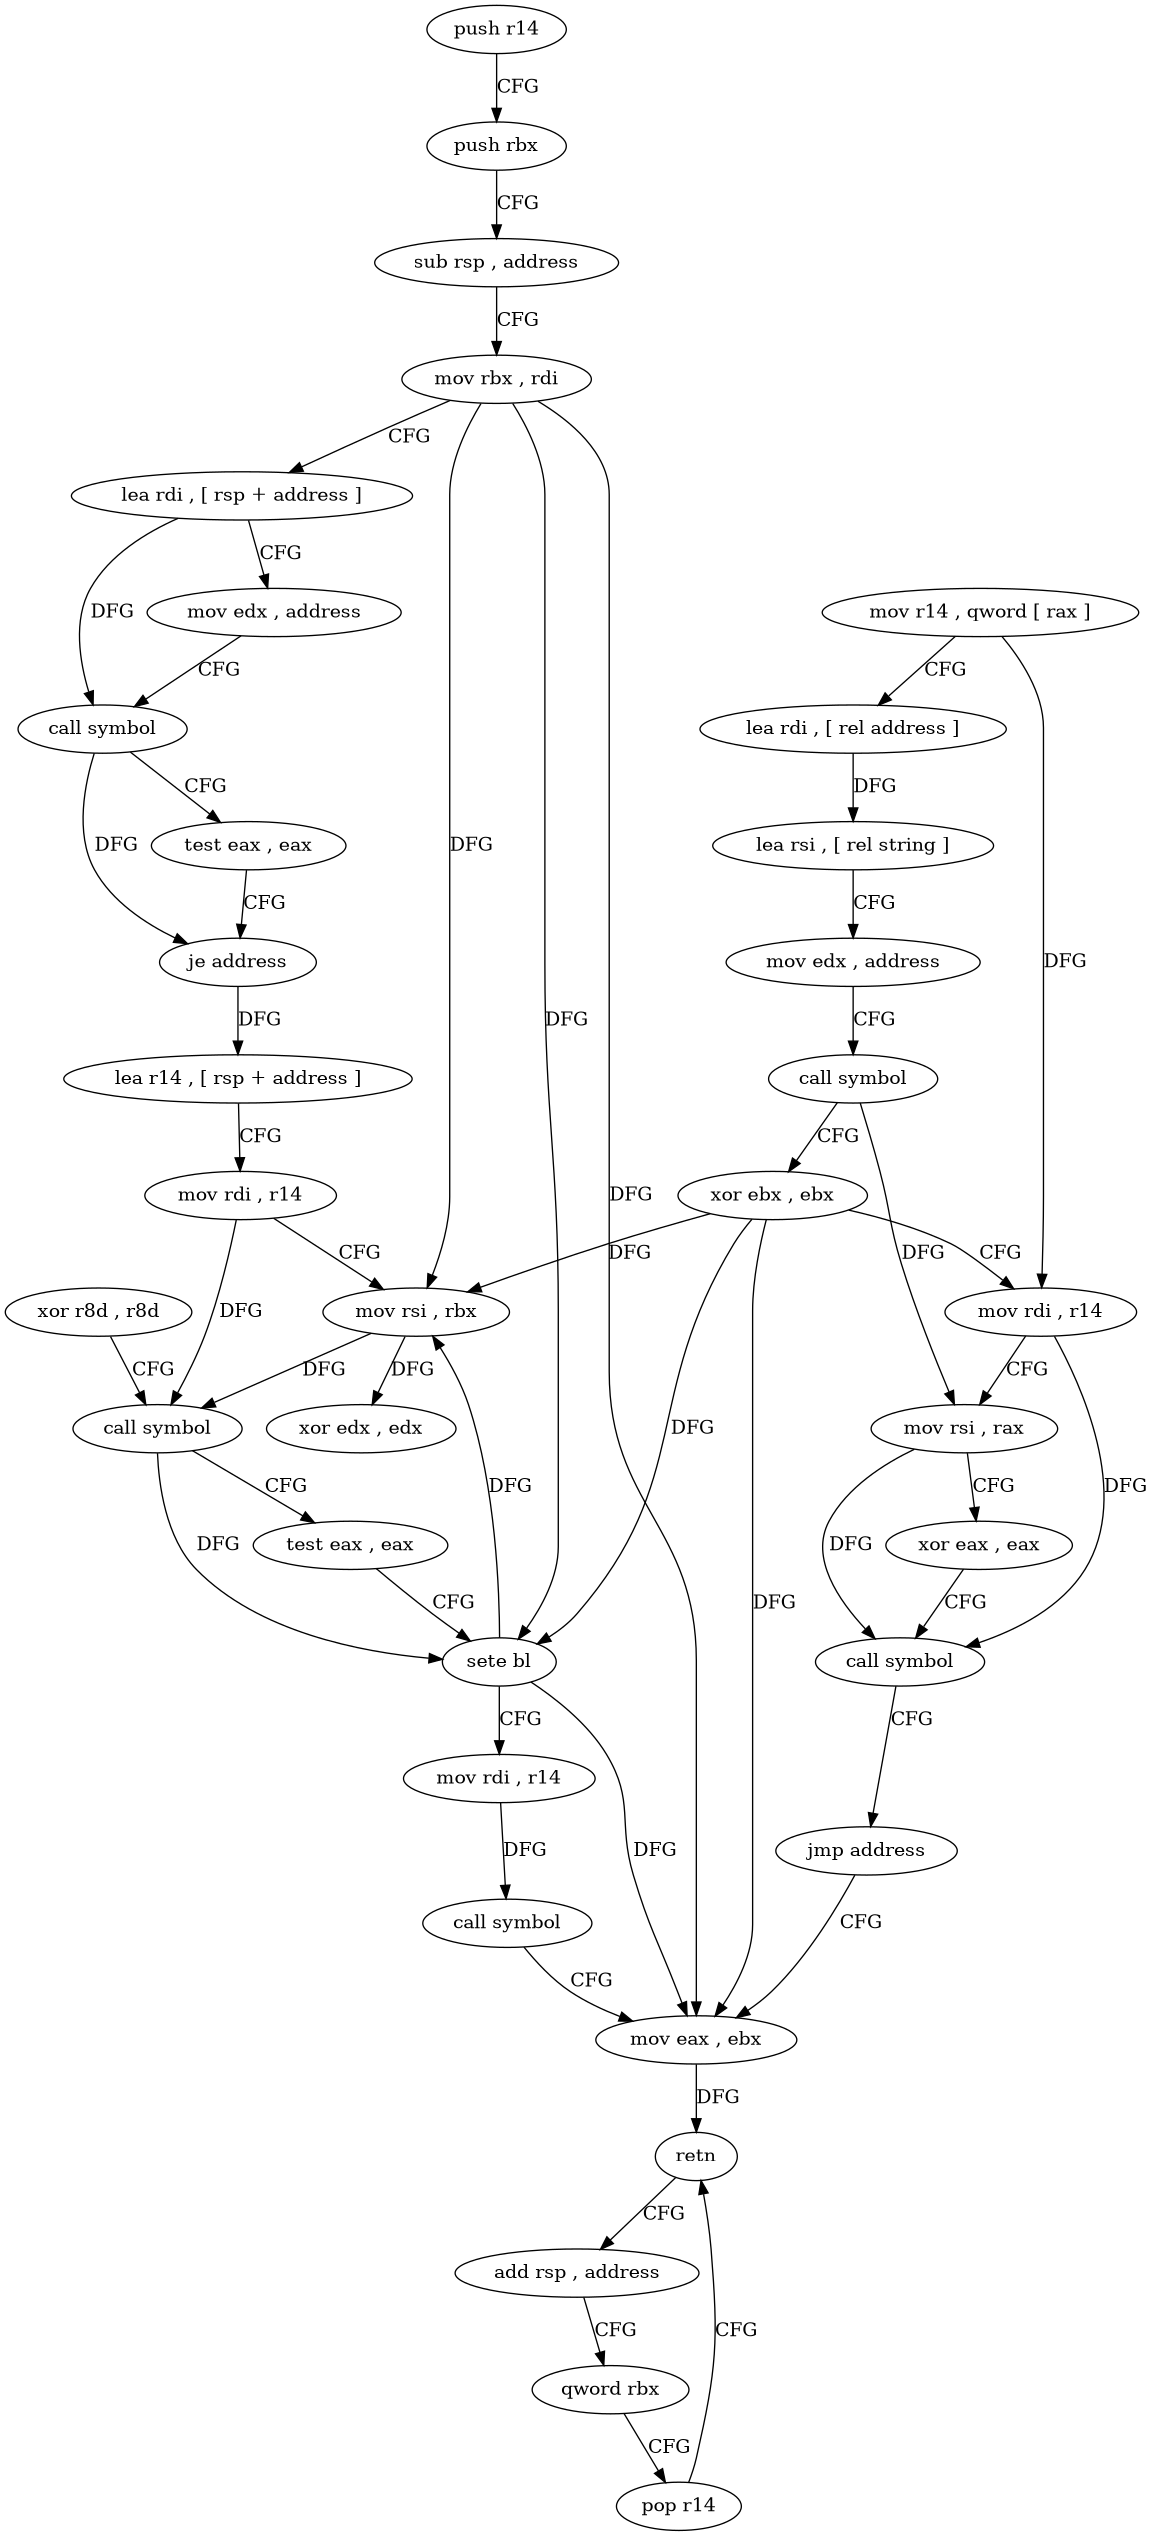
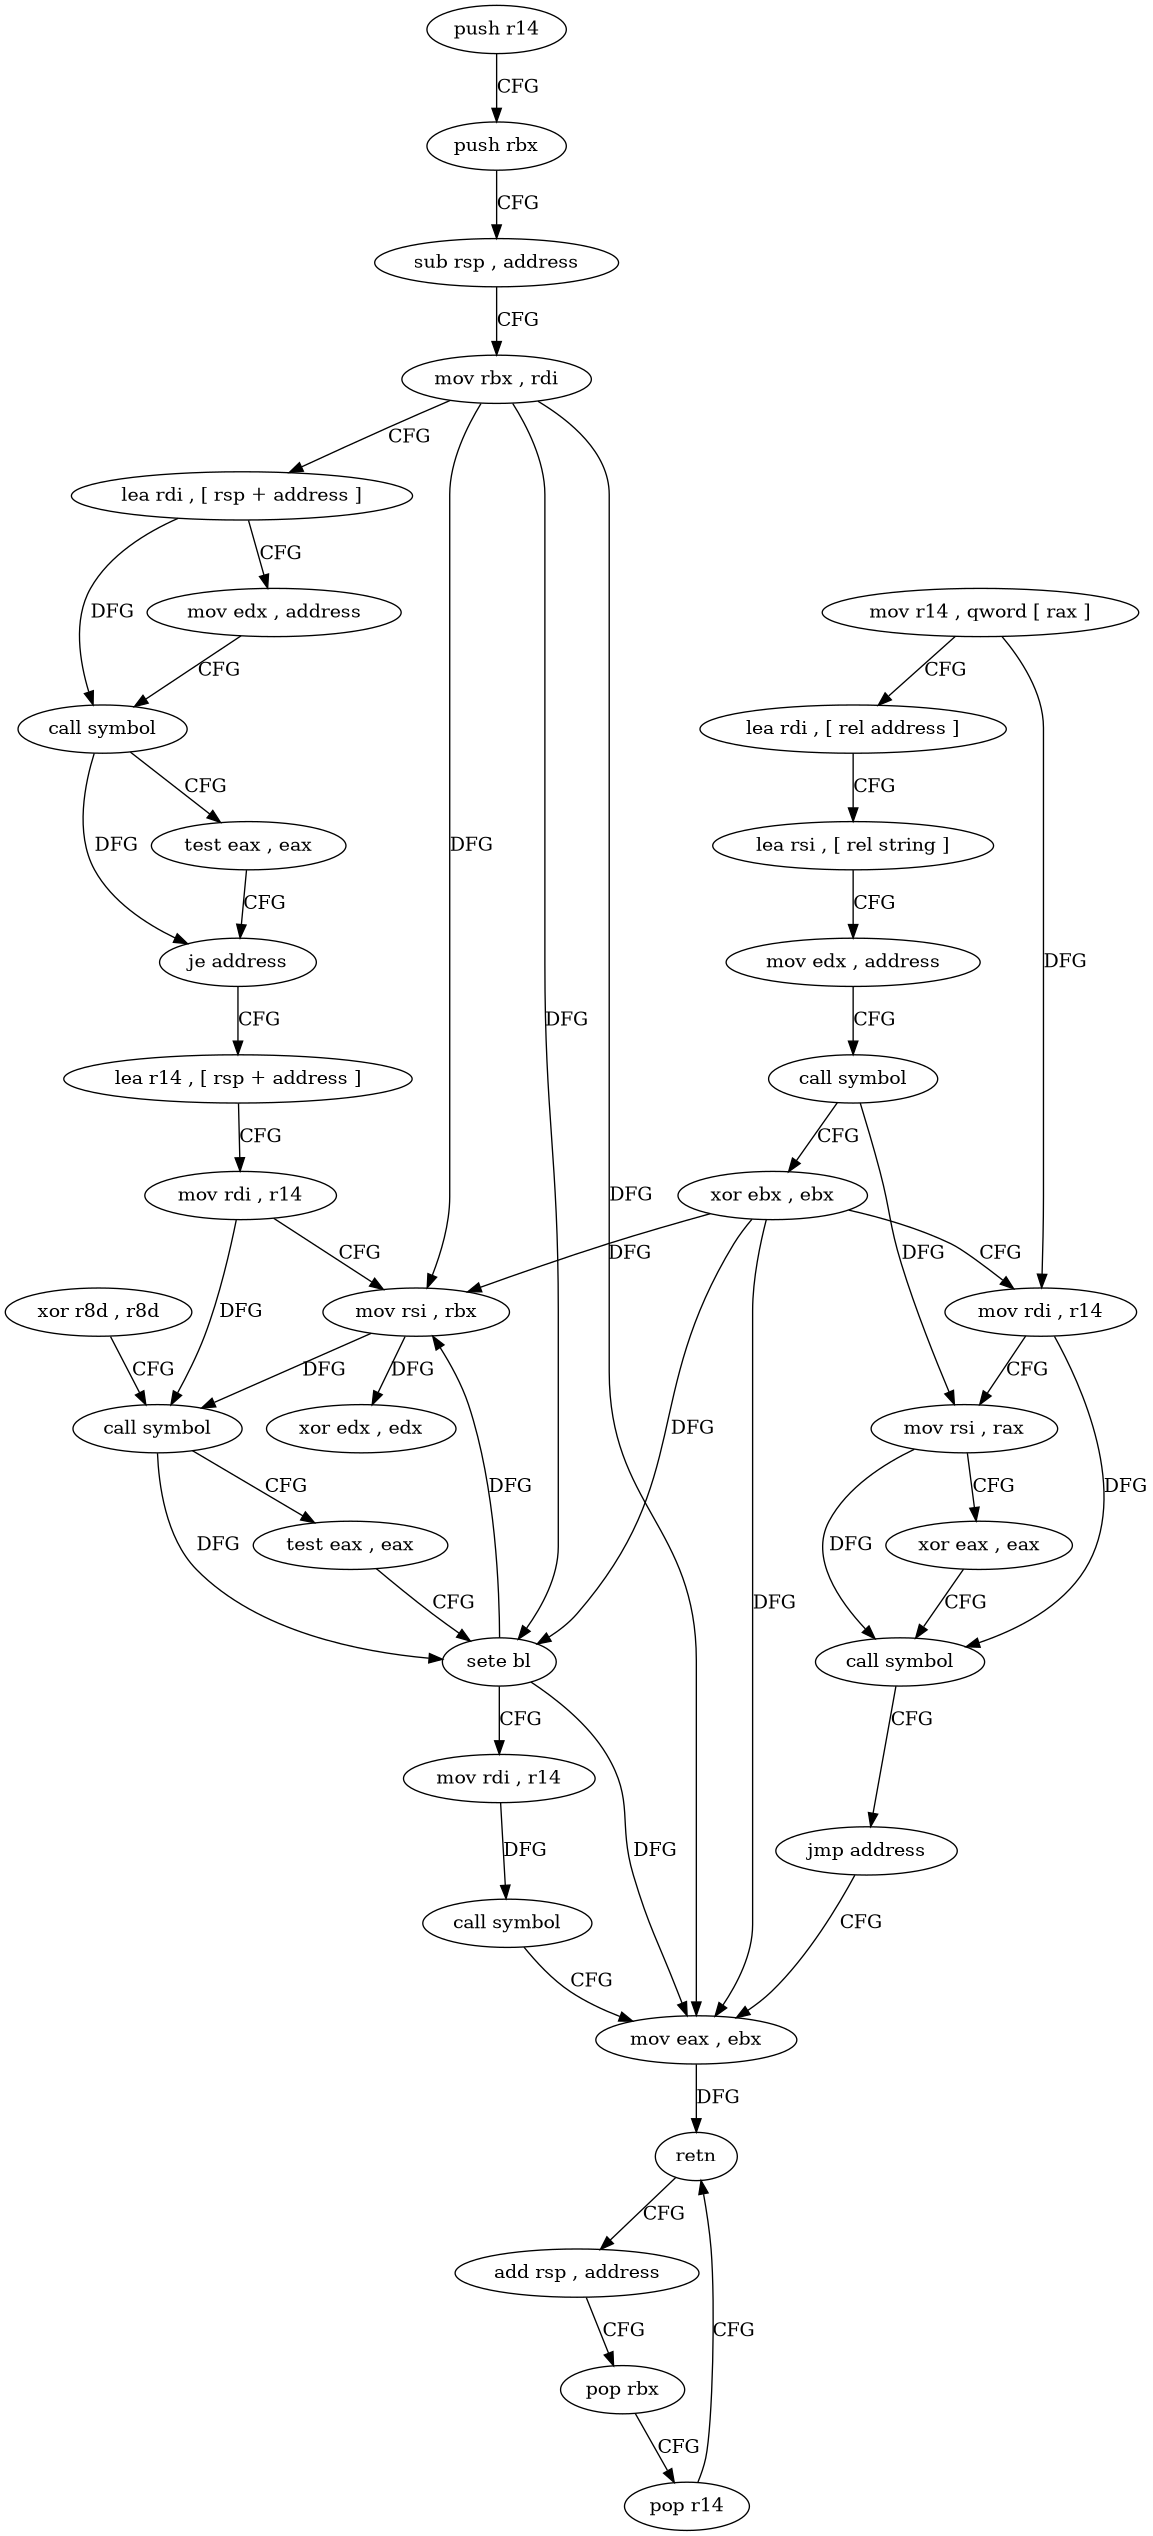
edge "lea rdi , [ rel address ]" -> "lea rsi , [ rel string ]": label "DFG" -> "CFG"
edge "je address" -> "lea r14 , [ rsp + address ]": label "DFG" -> "CFG"
node "qword rbx": label "qword rbx" -> "pop rbx"
